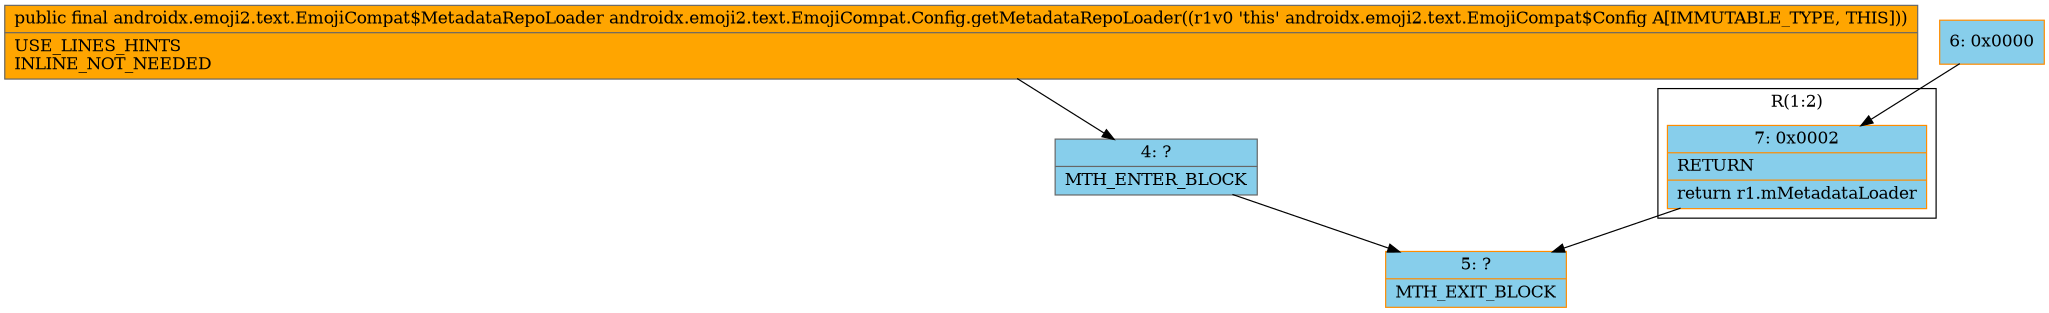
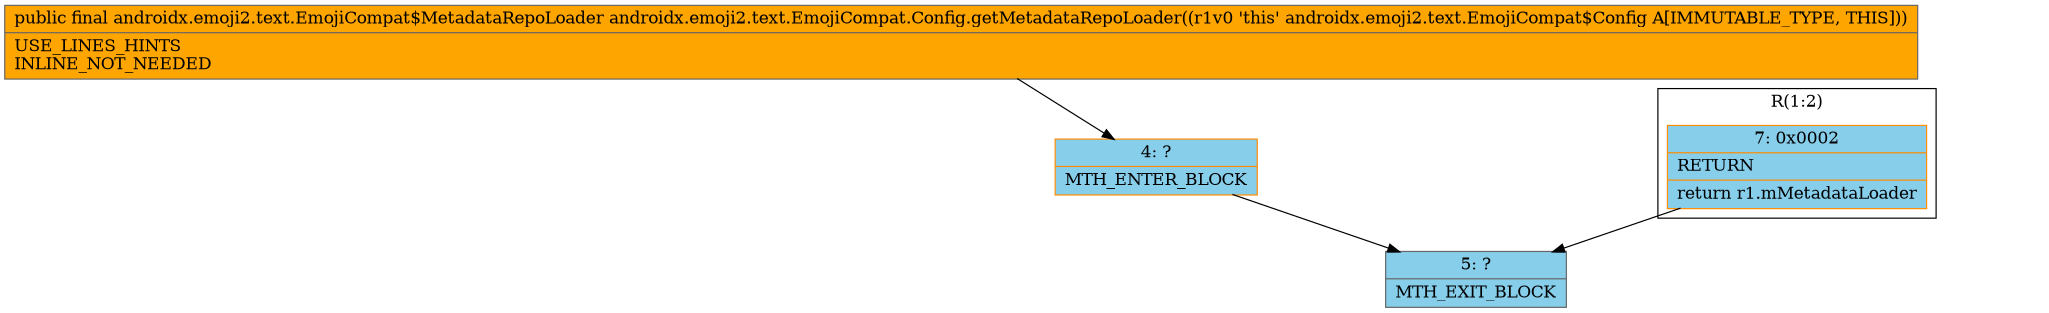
node "6: 0x0000": removed
node "4: ?": color gray40 -> darkorange
node "5: ?": color darkorange -> gray40
